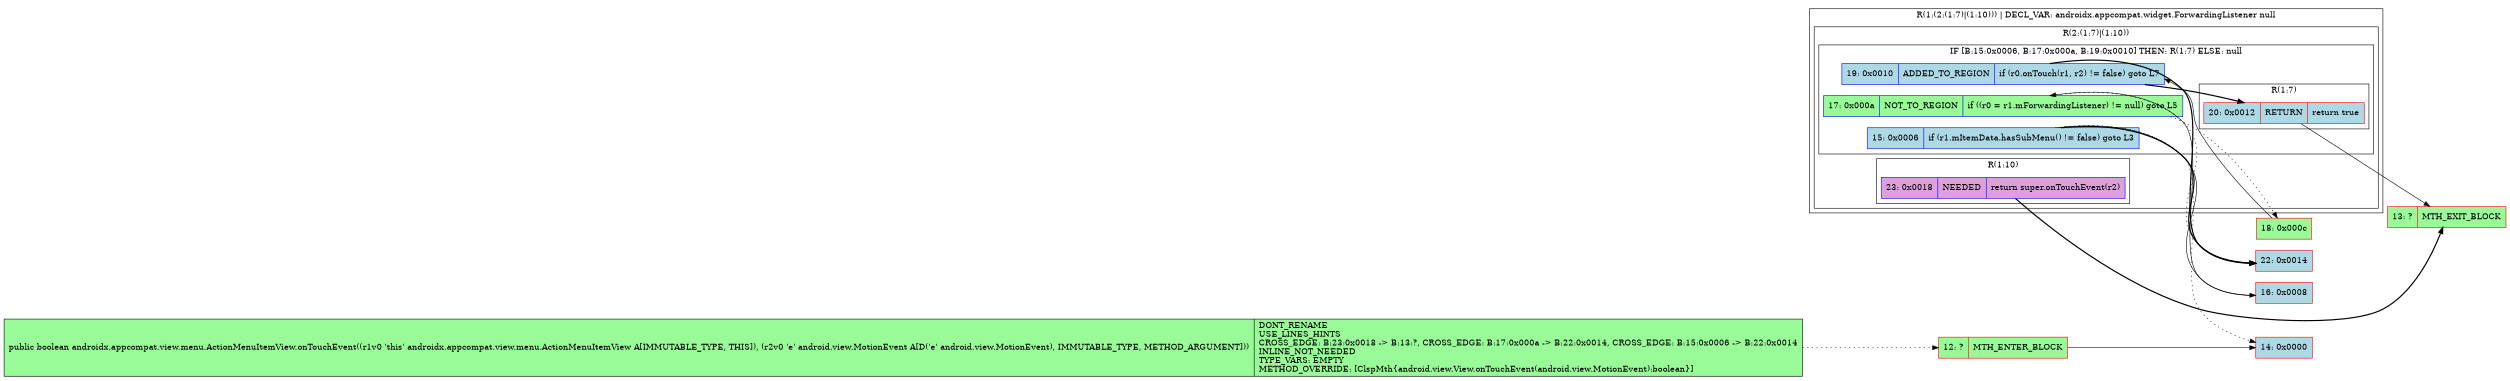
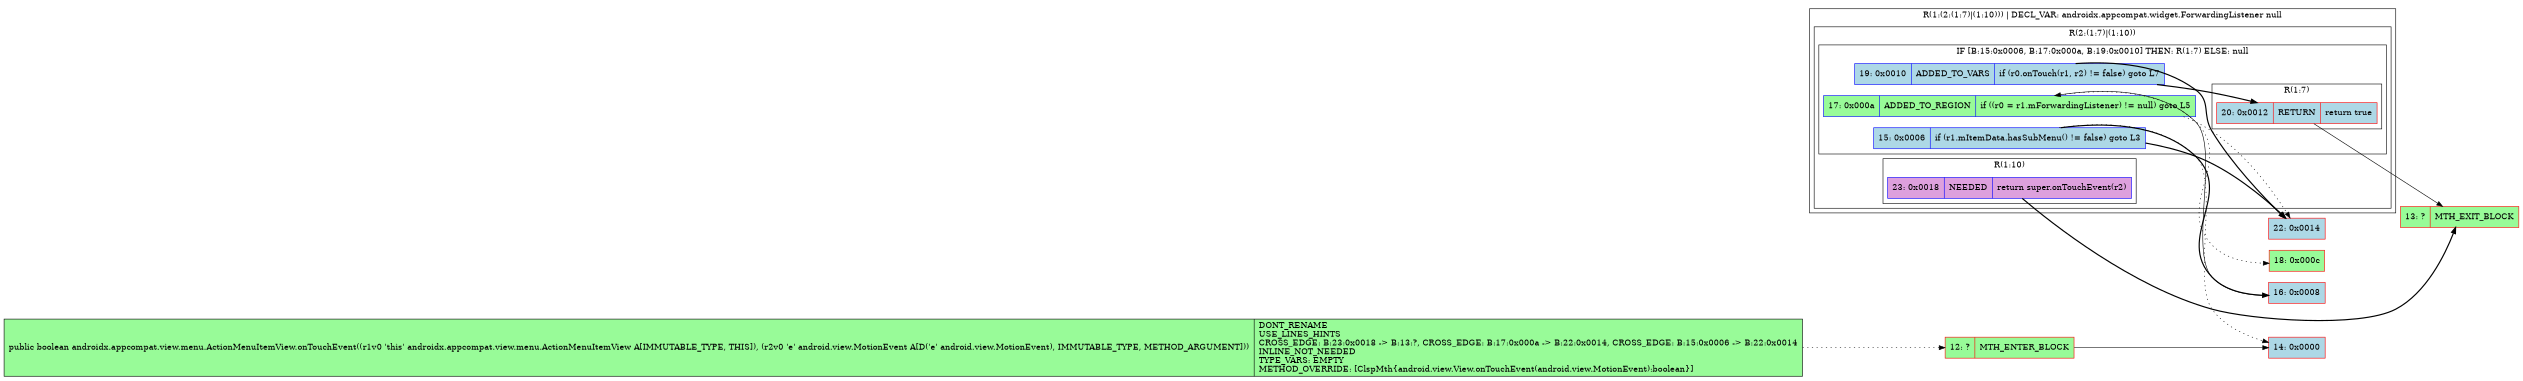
node "19: 0x0010": text "ADDED_TO_REGION" -> "ADDED_TO_VARS"
node "17: 0x000a": text "NOT_TO_REGION" -> "ADDED_TO_REGION"
edge "18: 0x000c" -> "19: 0x0010": removed
edge "15: 0x0006" -> "16: 0x0008": style solid -> bold
